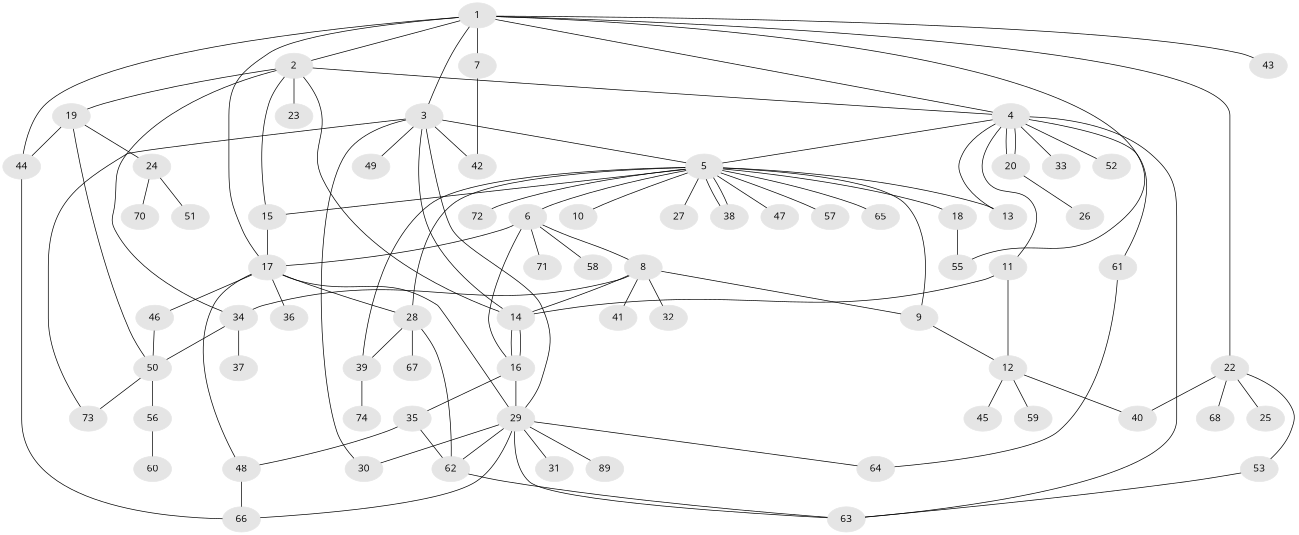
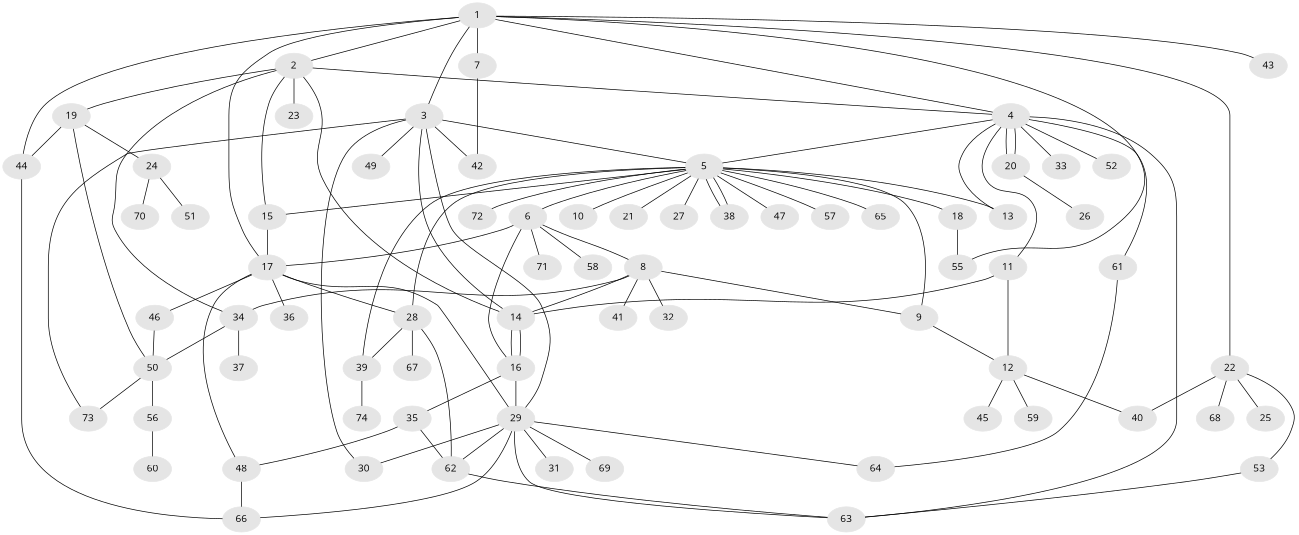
node "21": added
node "89": label "89" -> "69"
